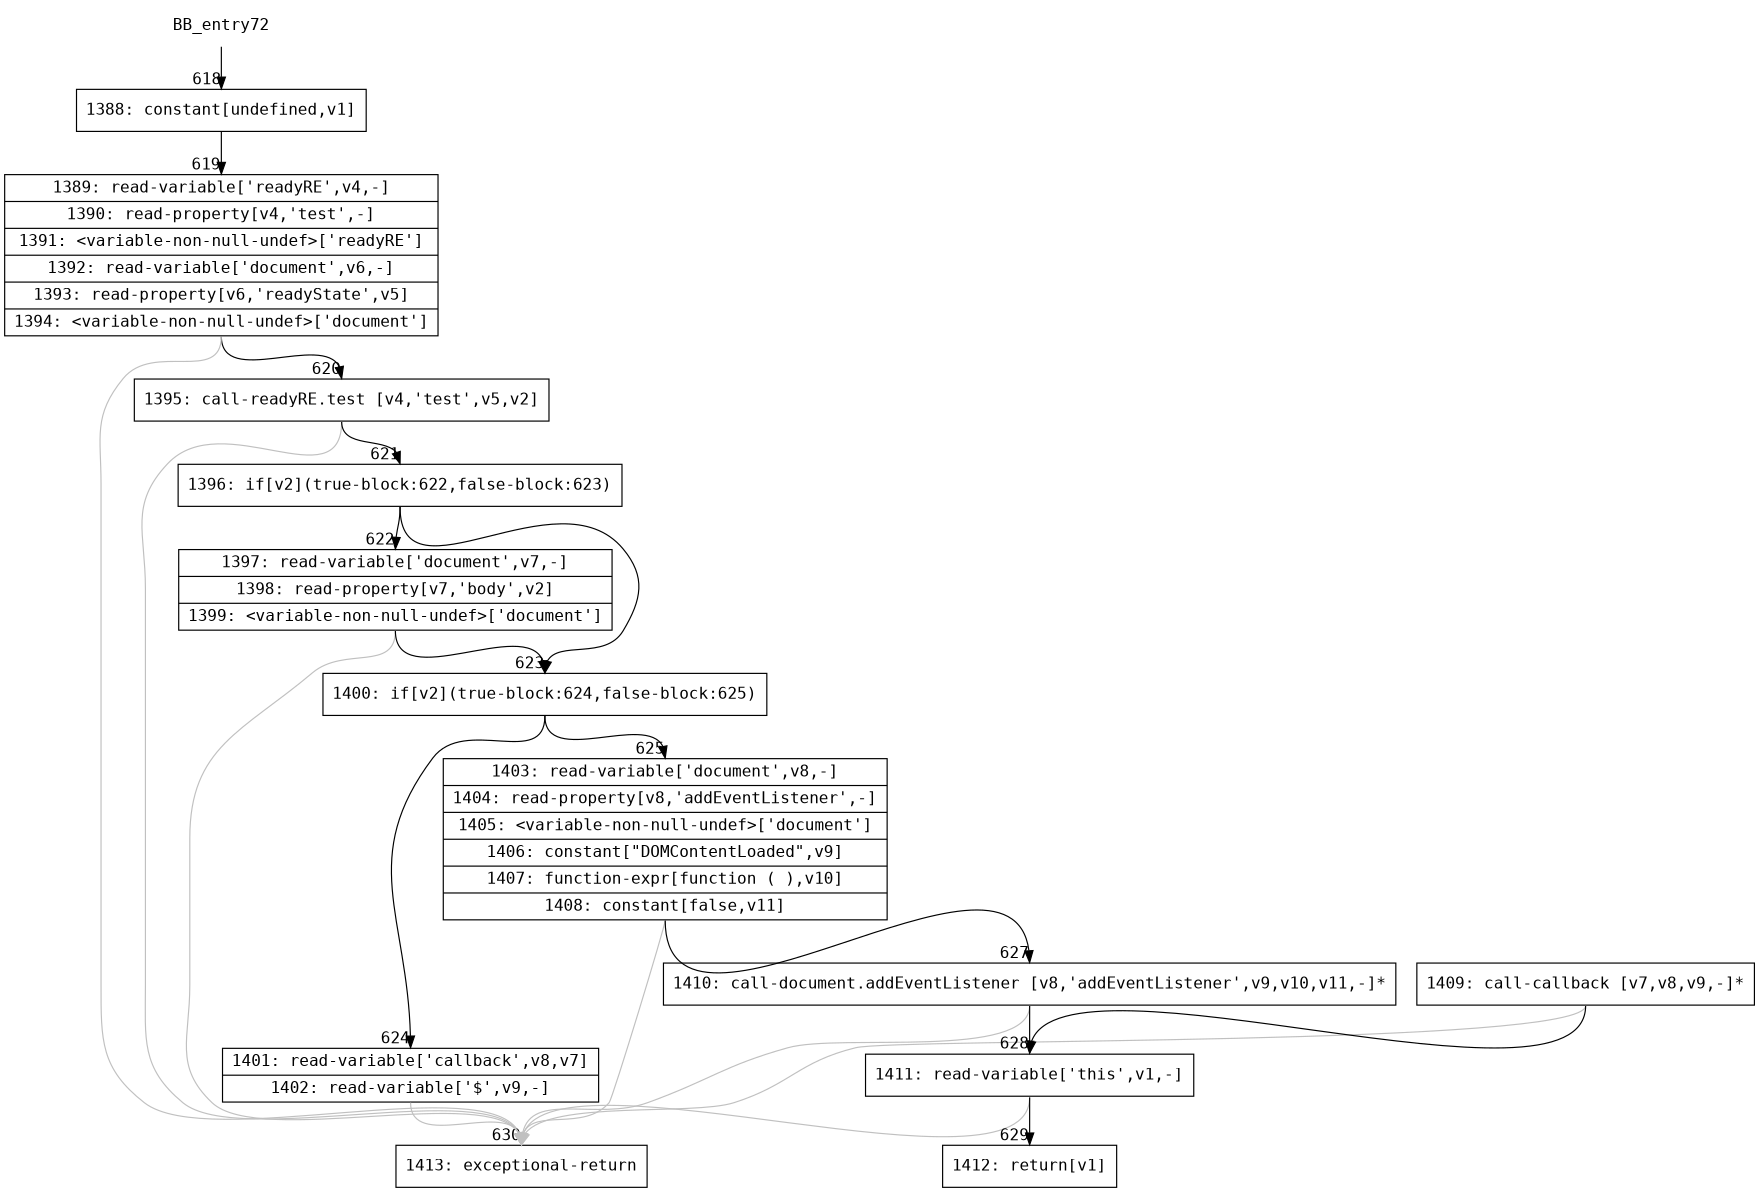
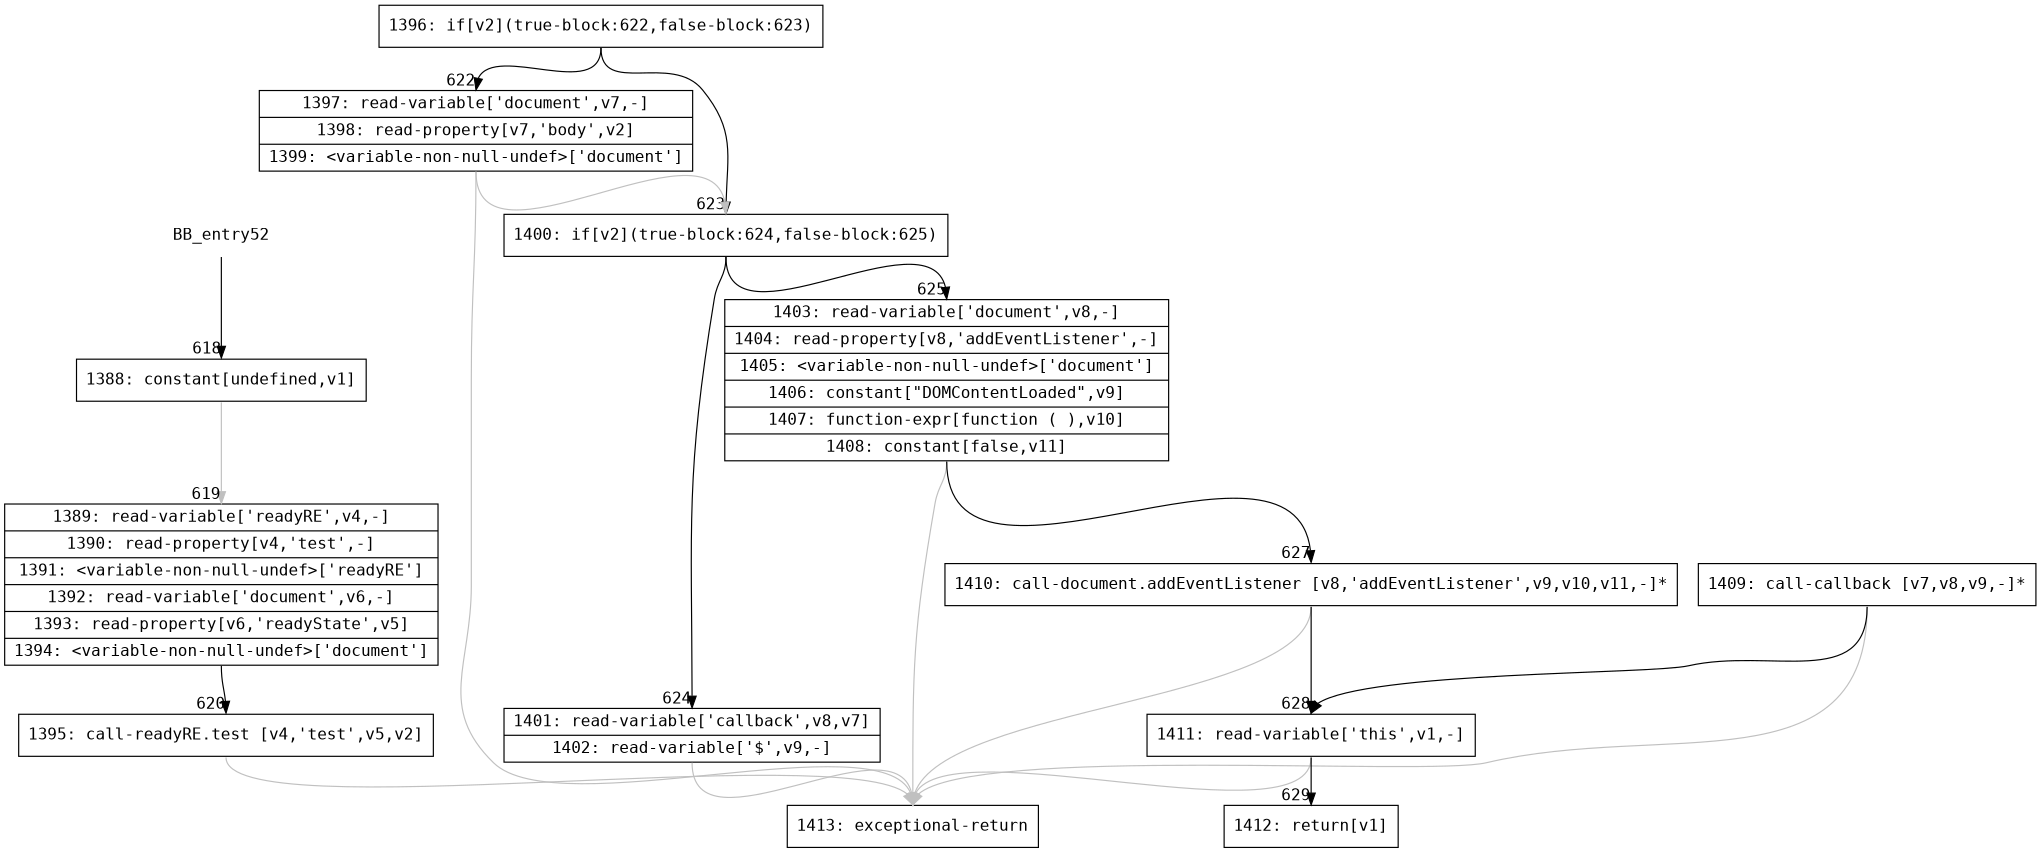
node "BB_entry72": label "BB_entry72" -> "BB_entry52"
edge "1388: constant[undefined,v1]" -> "1389: read-variable['readyRE',v4,-]": color black -> gray
edge "1395: call-readyRE.test [v4,'test',v5,v2]" -> "1396: if[v2](true-block:622,false-block:623)": removed
edge "1397: read-variable['document',v7,-]" -> "1400: if[v2](true-block:624,false-block:625)": color black -> gray
edge "1389: read-variable['readyRE',v4,-]" -> "1413: exceptional-return": removed
